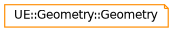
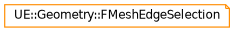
node "UE::Geometry::Geometry": label "UE::Geometry::Geometry" -> "UE::Geometry::FMeshEdgeSelection"
